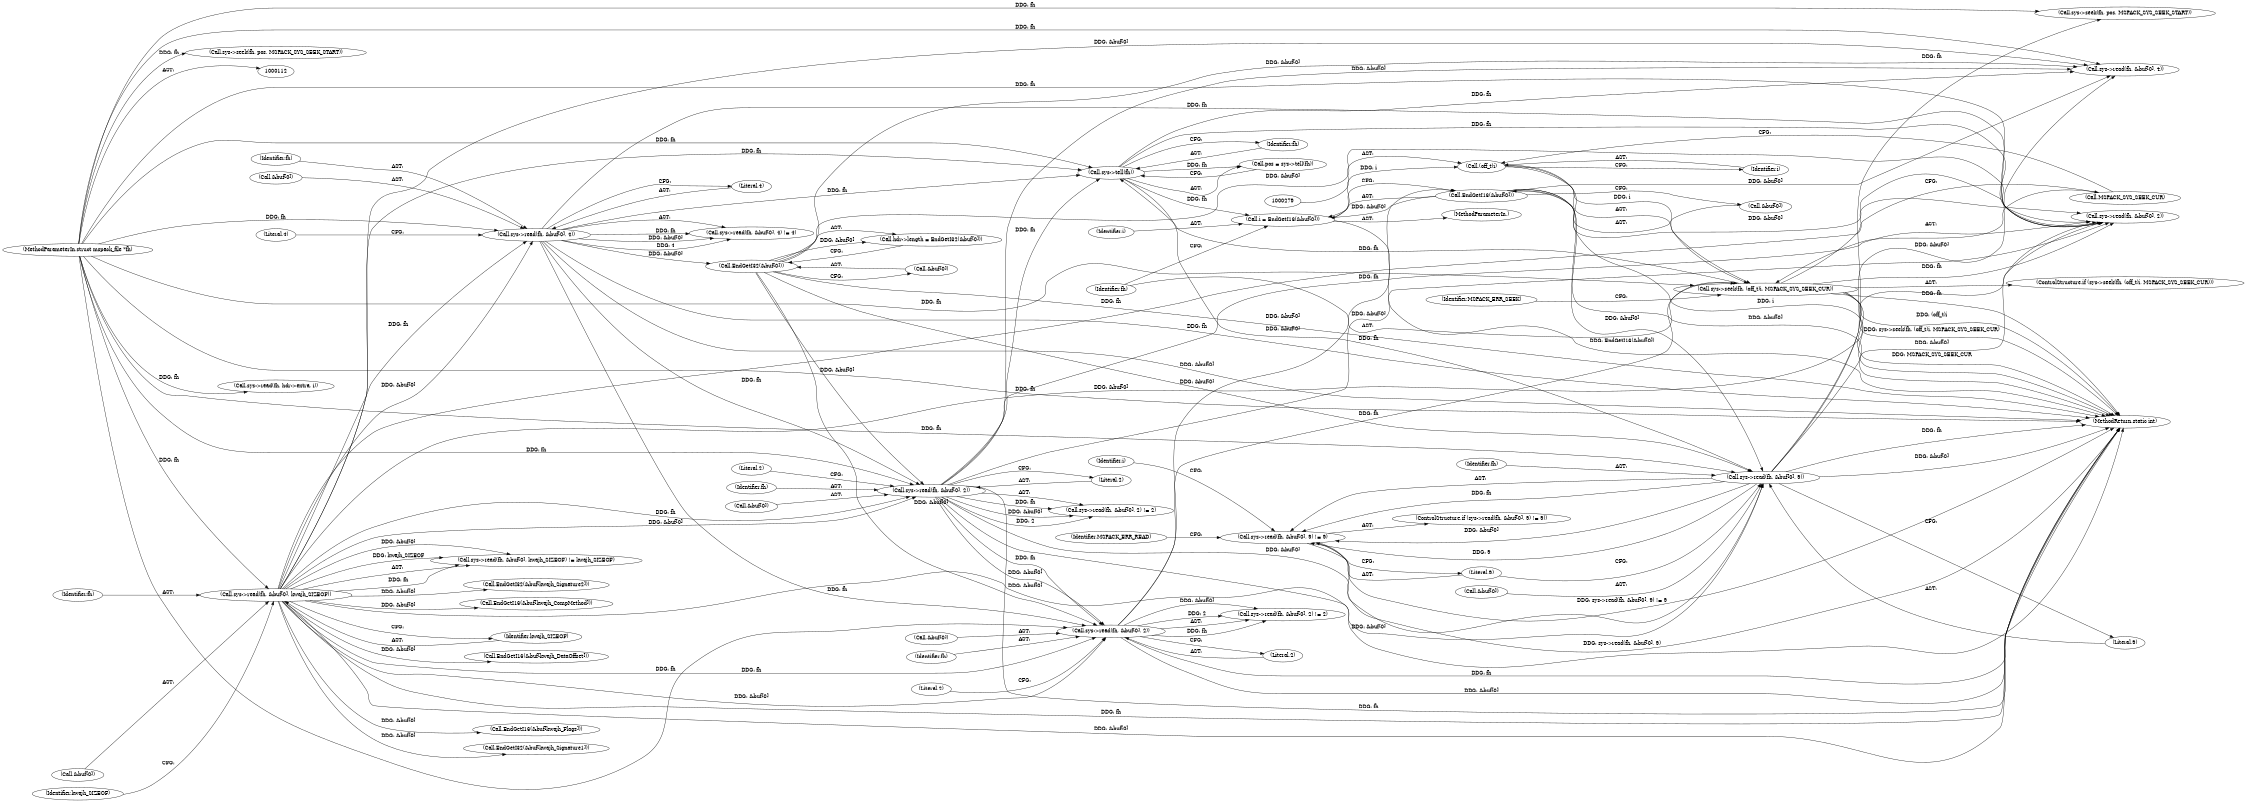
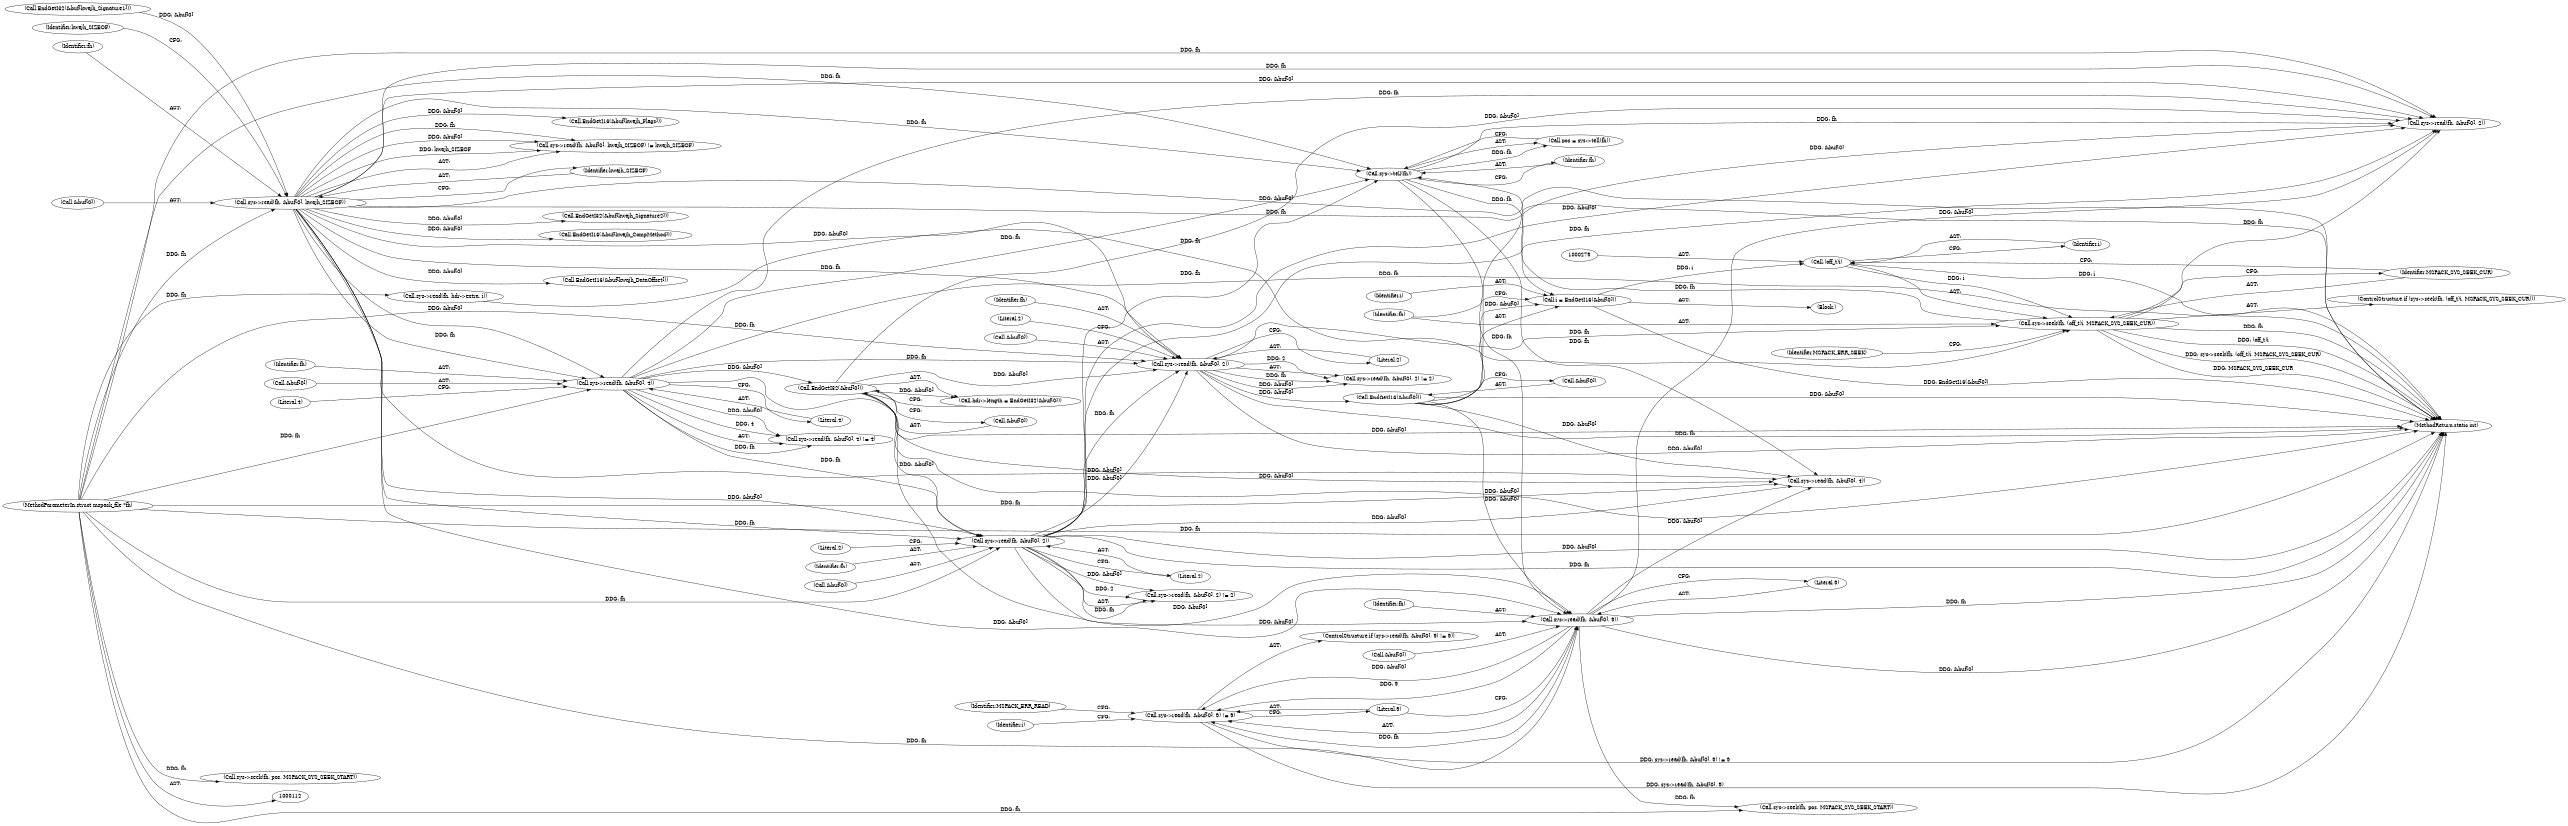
edge "(Call,i = EndGetI16(&buf[0]))" -> "(Call,EndGetI16(&buf[0]))": removed, label "CFG:"
node "(Call,MSPACK_SYS_SEEK_CUR)": label "(Call,MSPACK_SYS_SEEK_CUR)" -> "(Identifier,MSPACK_SYS_SEEK_CUR)"
node "(MethodParameterIn,)": label "(MethodParameterIn,)" -> "(Block,)"
edge "(MethodParameterIn,struct mspack_file *fh)" -> "(Call,sys->seek(fh, (off_t)i, MSPACK_SYS_SEEK_CUR))": now "(Call,sys->read(fh, hdr->extra, i))" -> "(Call,sys->seek(fh, (off_t)i, MSPACK_SYS_SEEK_CUR))"
edge "(Call,sys->read(fh, &buf[0], kwajh_SIZEOF))" -> "(Call,EndGetI32(&buf[kwajh_Signature1]))": reversed
